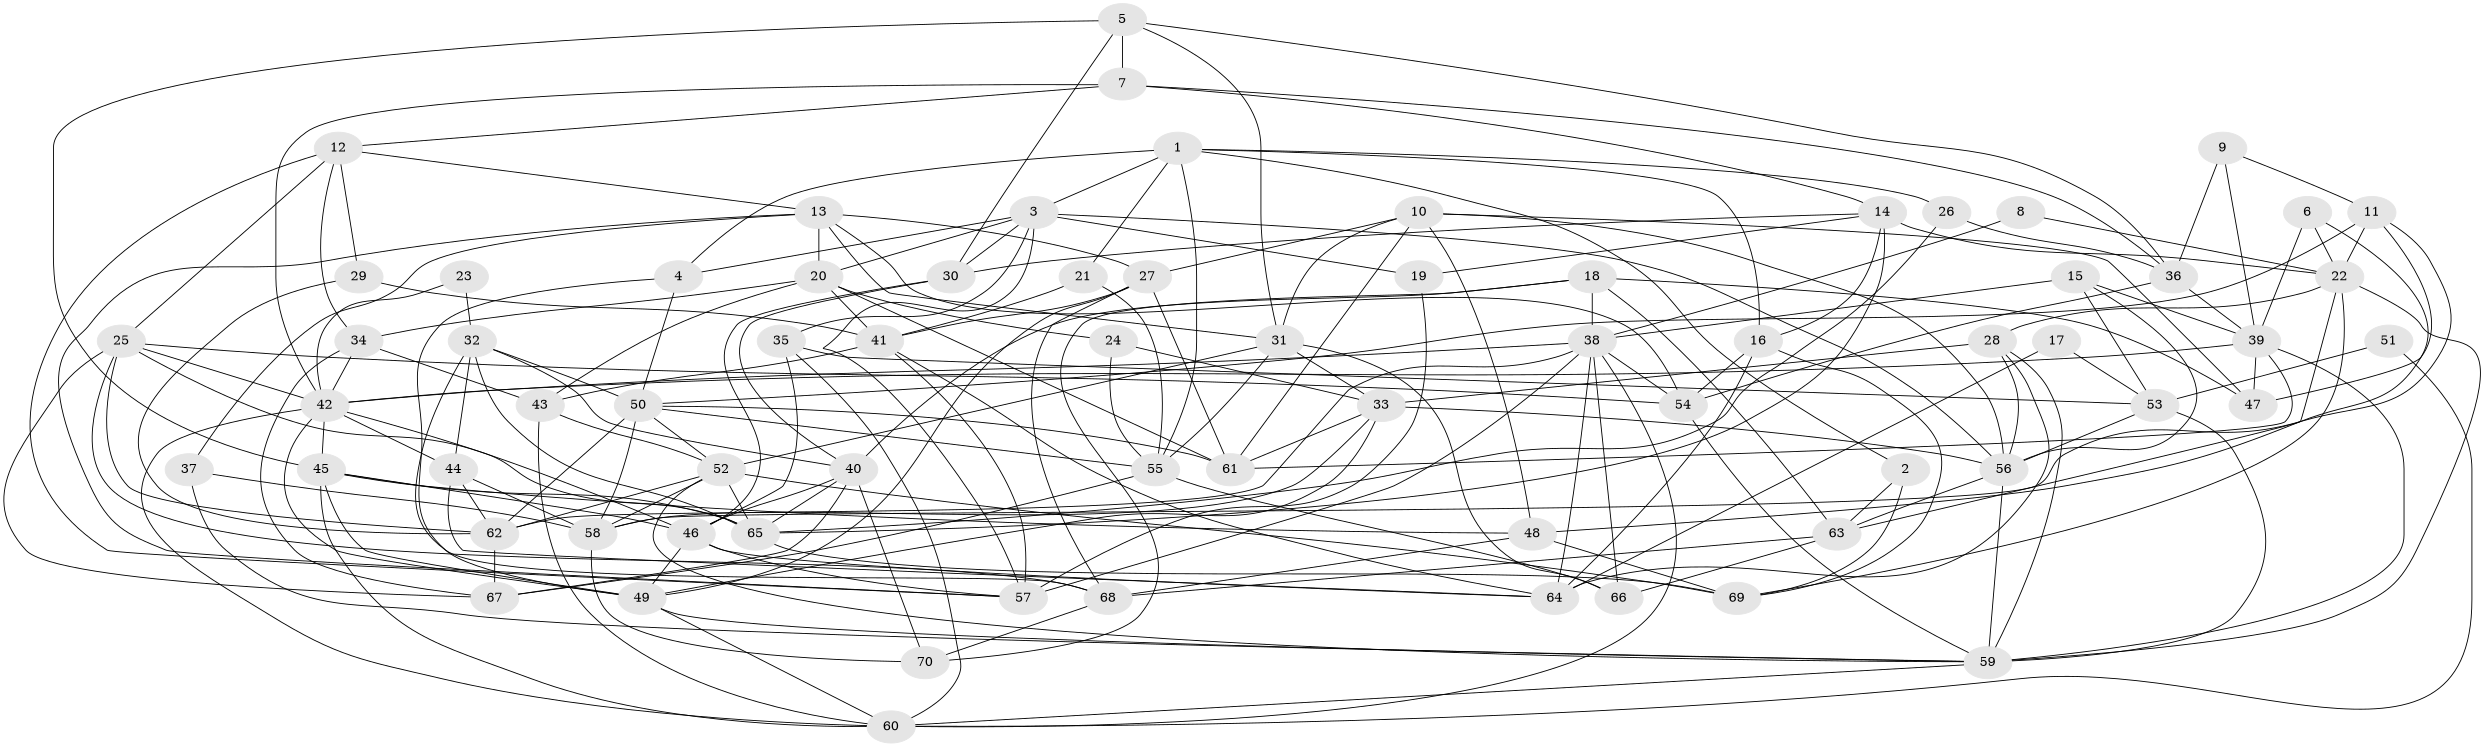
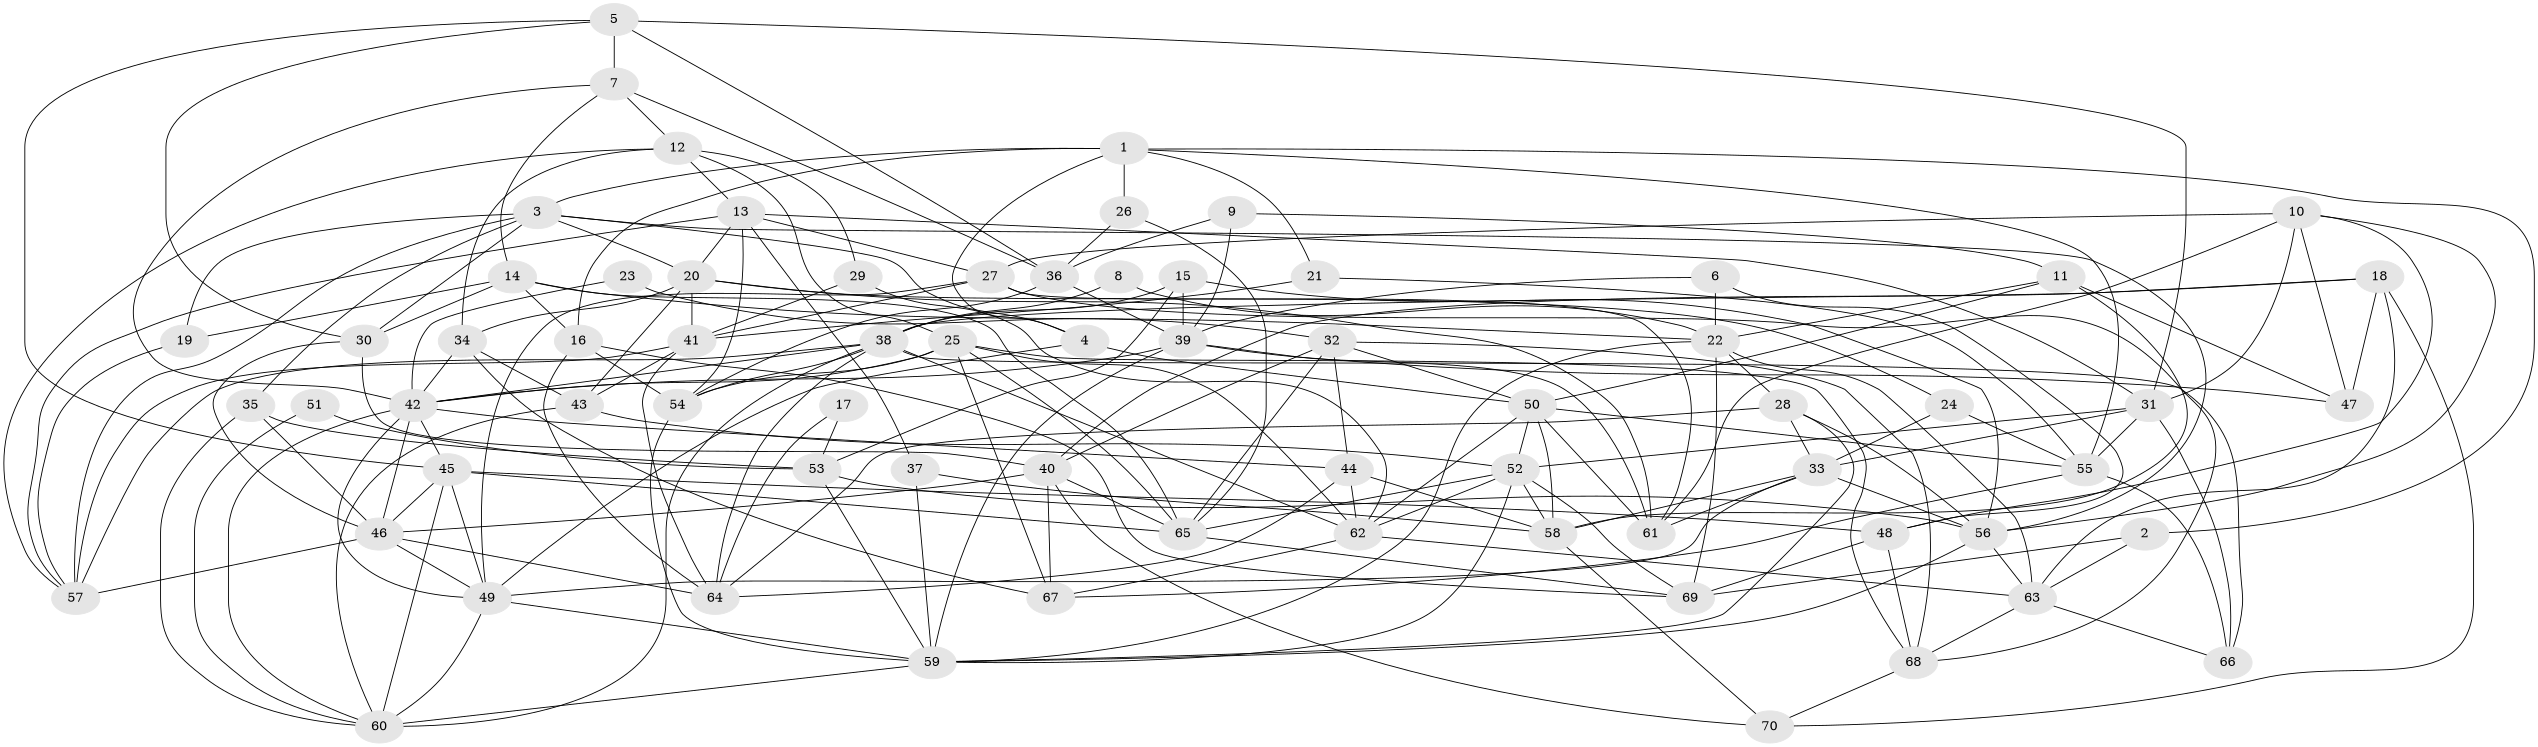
edge "62" -- "63": added
